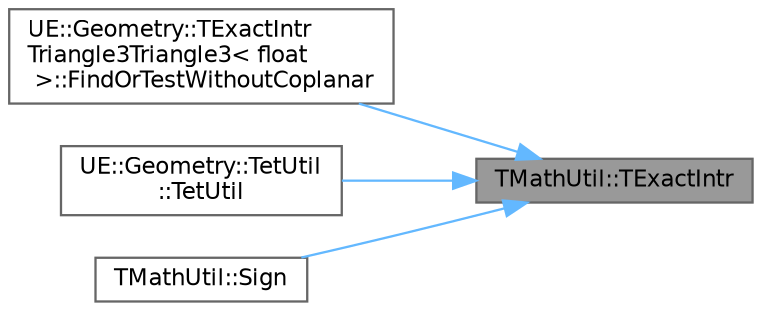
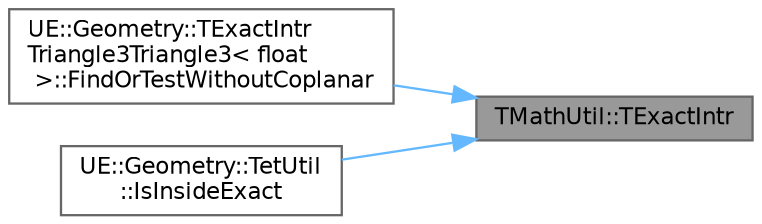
node "UE::Geometry::TetUtil ::TetUtil": label "UE::Geometry::TetUtil ::TetUtil" -> "UE::Geometry::TetUtil ::IsInsideExact"
node "TMathUtil::Sign": removed
